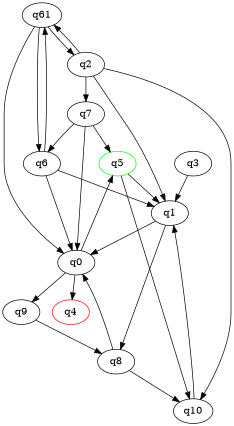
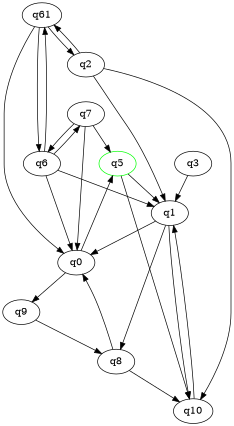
edge "q2" -> "q7": now "q6" -> "q7"
edge "q1" -> "q10": added
node "q4": removed
